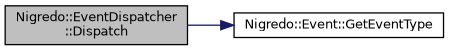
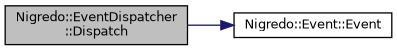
node "Nigredo::Event::GetEventType": label "Nigredo::Event::GetEventType" -> "Nigredo::Event::Event"
